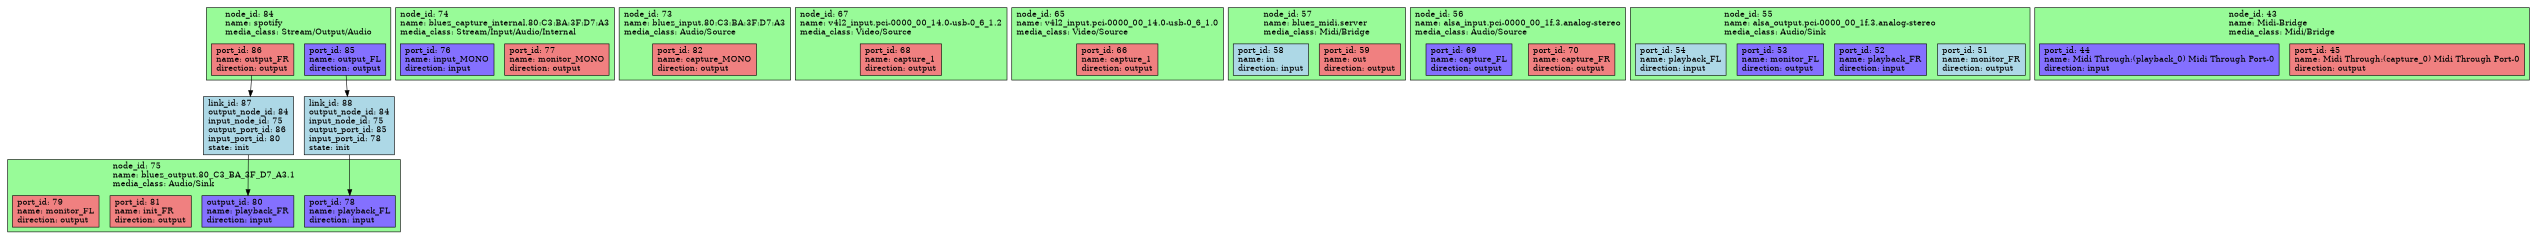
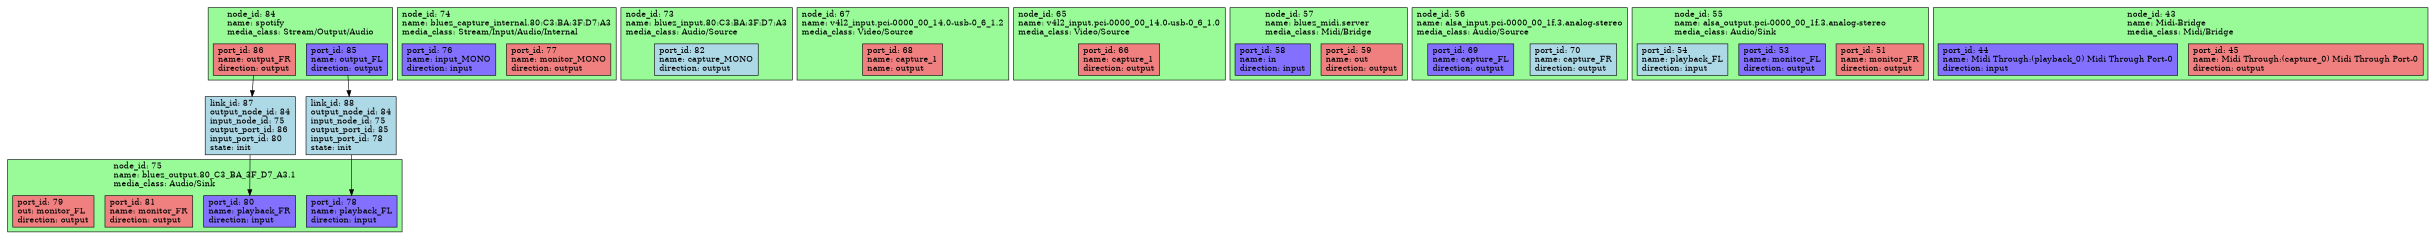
node "port_id: 82 name: capture_MONO direction: output": fillcolor lightcoral -> lightblue
node "port_id: 68 name: capture_1 direction: output": label "port_id: 68 name: capture_1 direction: output" -> "port_id: 68 name: capture_1 name: output"
node "port_id: 58 name: in direction: input": fillcolor lightblue -> lightslateblue
node "port_id: 70 name: capture_FR direction: output": fillcolor lightcoral -> lightblue
node "port_id: 52 name: playback_FR direction: input": removed
node "port_id: 51 name: monitor_FR direction: output": fillcolor lightblue -> lightcoral
node "port_id: 79 name: monitor_FL direction: output": label "port_id: 79 name: monitor_FL direction: output" -> "port_id: 79 out: monitor_FL direction: output"
node "port_id: 81 name: init_FR direction: output": label "port_id: 81 name: init_FR direction: output" -> "port_id: 81 name: monitor_FR direction: output"
node "output_id: 80 name: playback_FR direction: input": label "output_id: 80 name: playback_FR direction: input" -> "port_id: 80 name: playback_FR direction: input"
